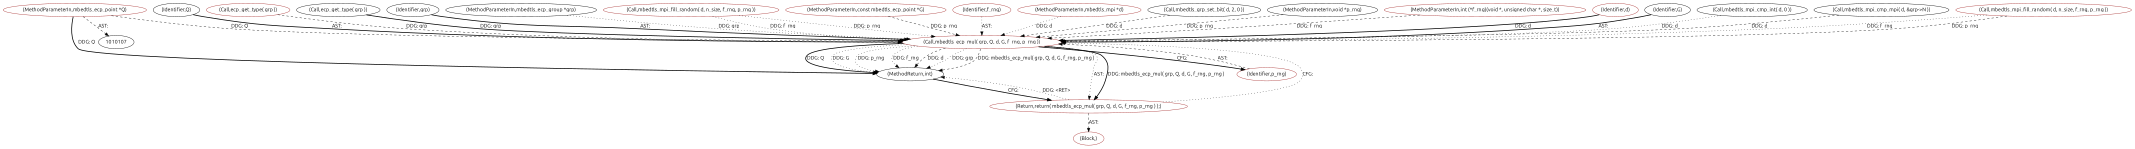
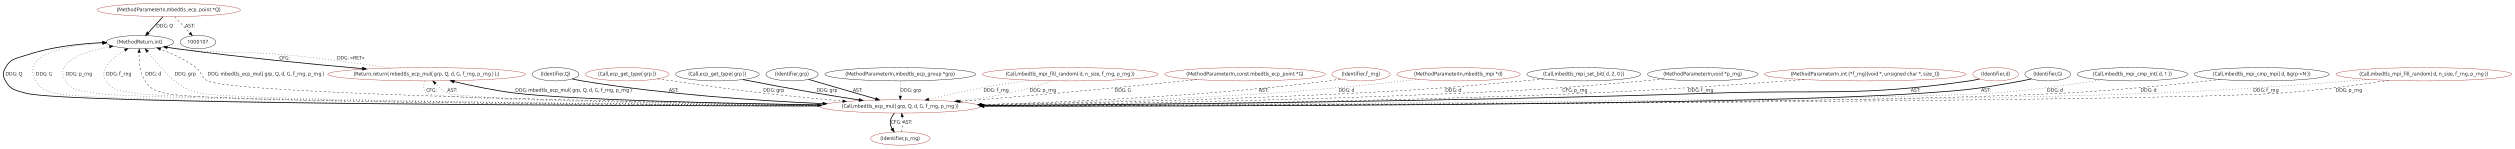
node "(Call,mbedtls_grp_set_bit( d, 2, 0 ))": label "(Call,mbedtls_grp_set_bit( d, 2, 0 ))" -> "(Call,mbedtls_mpi_set_bit( d, 2, 0 ))"
node "(Call,mbedtls_mpi_cmp_int( d, 0 ))": label "(Call,mbedtls_mpi_cmp_int( d, 0 ))" -> "(Call,mbedtls_mpi_cmp_int( d, 1 ))"
edge "(Identifier,f_rng)" -> "(Call,mbedtls_ecp_mul( grp, Q, d, G, f_rng, p_rng ))": style dotted -> dashed
edge "(MethodParameterIn,const mbedtls_ecp_point *G)" -> "(Call,mbedtls_ecp_mul( grp, Q, d, G, f_rng, p_rng ))": label "DDG: p_rng" -> "DDG: G"
edge "(MethodParameterIn,void *p_rng)" -> "(Call,mbedtls_ecp_mul( grp, Q, d, G, f_rng, p_rng ))": label "DDG: p_rng" -> "CFG: p_rng"
edge "(Identifier,d)" -> "(Call,mbedtls_ecp_mul( grp, Q, d, G, f_rng, p_rng ))": label "DDG: d" -> "AST: "
edge "(MethodParameterIn,mbedtls_ecp_point *Q)" -> "(Call,mbedtls_ecp_mul( grp, Q, d, G, f_rng, p_rng ))": removed, label "DDG: Q"
node "1010107": label "1010107" -> "1000107"
node "(Block,)": removed
